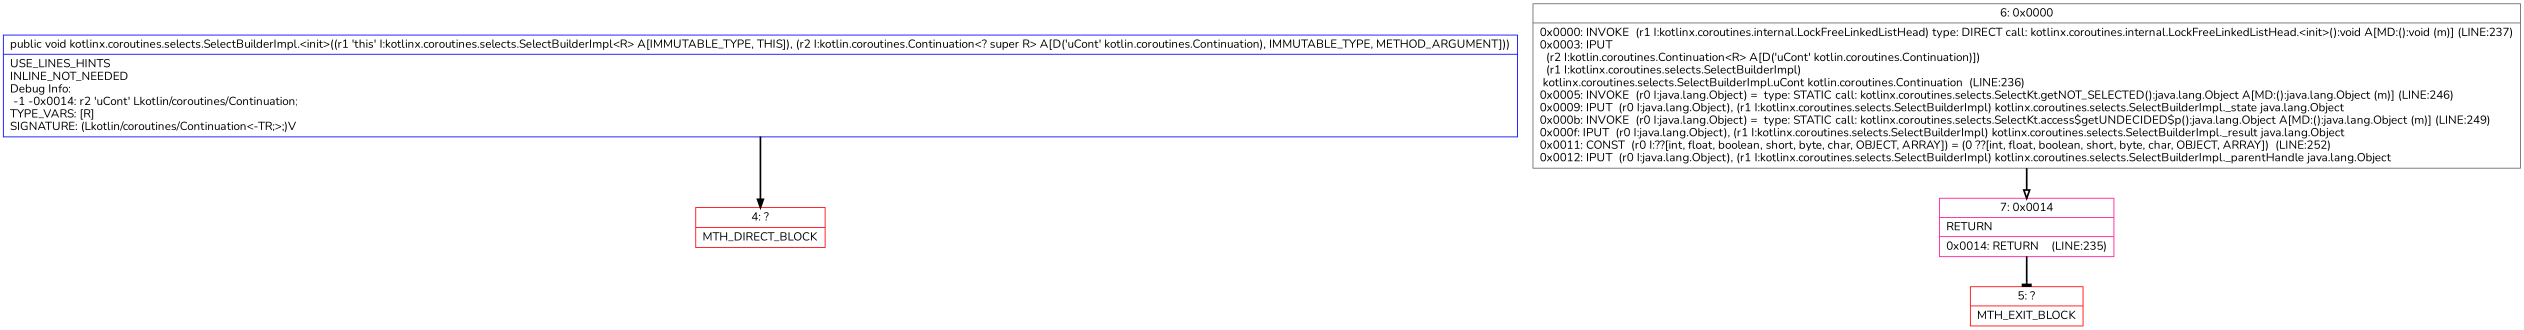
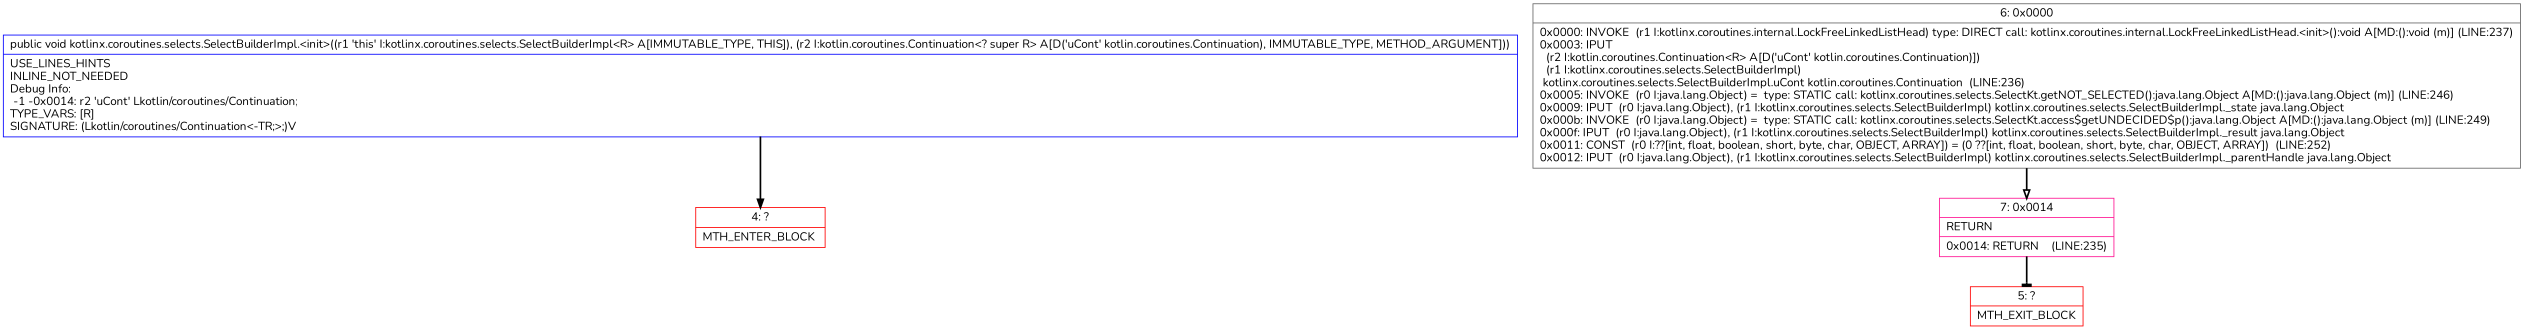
node "4: ?": text "MTH_DIRECT_BLOCK" -> "MTH_ENTER_BLOCK"
